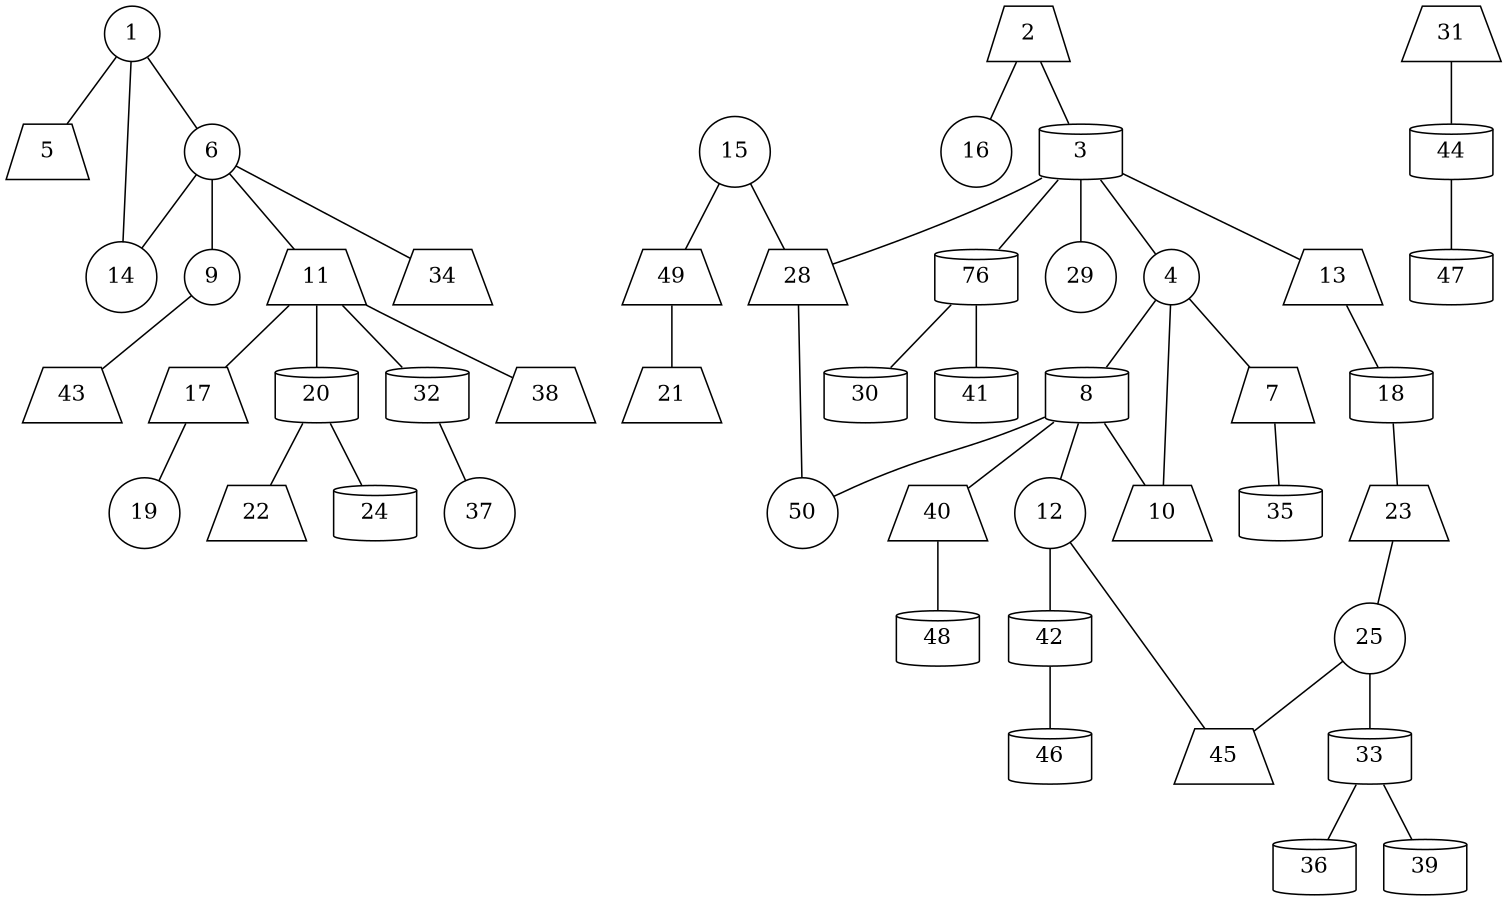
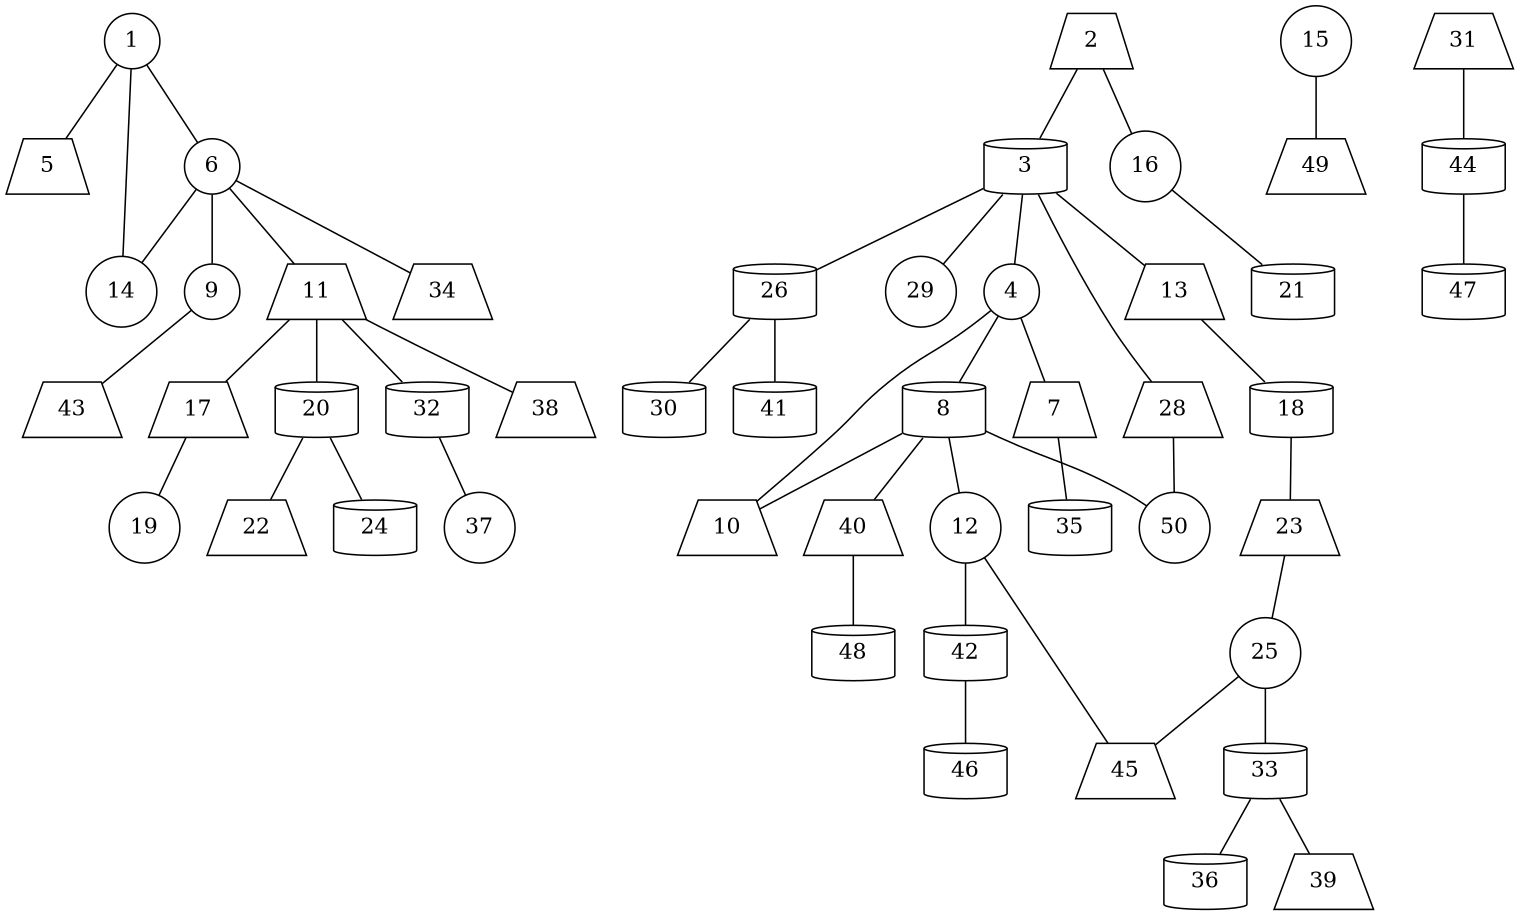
edge "15" -- "28": removed
node "76": label "76" -> "26"
edge "49" -- "21": now "16" -- "21"
node "21": shape trapezium -> cylinder
node "39": shape cylinder -> trapezium
